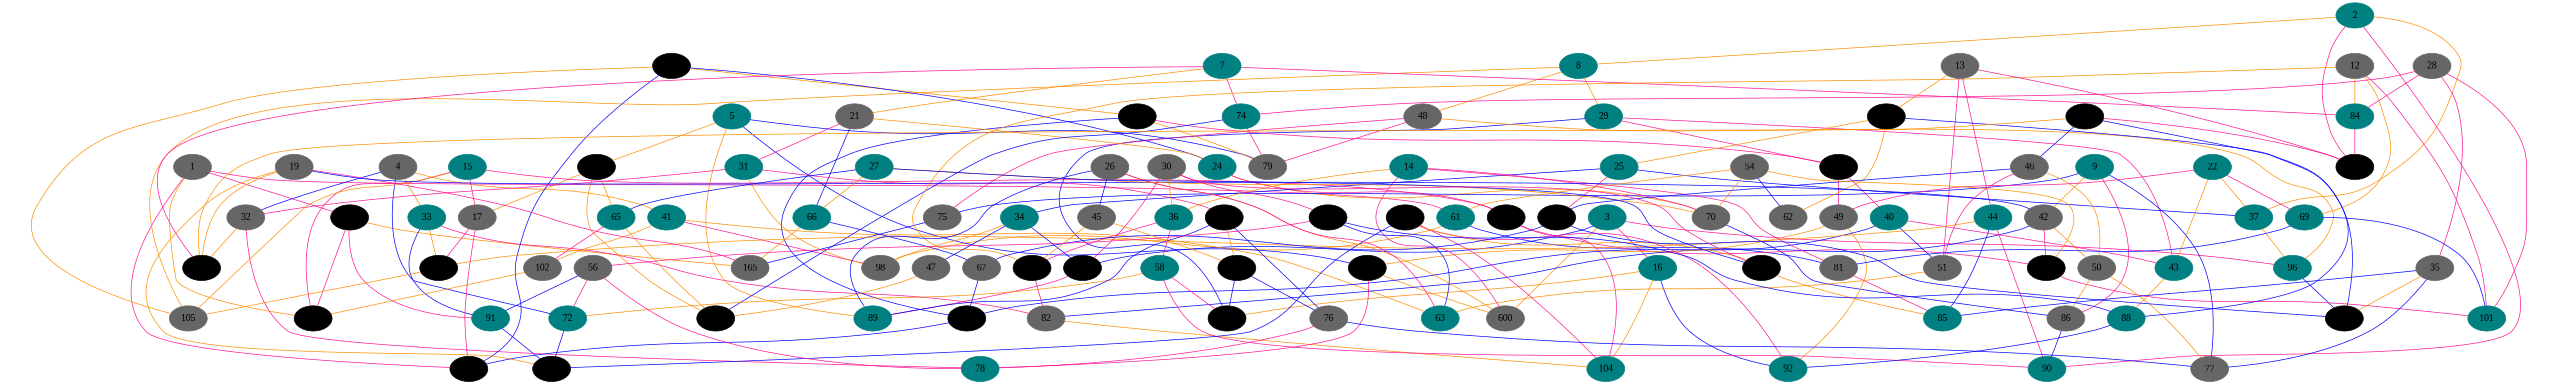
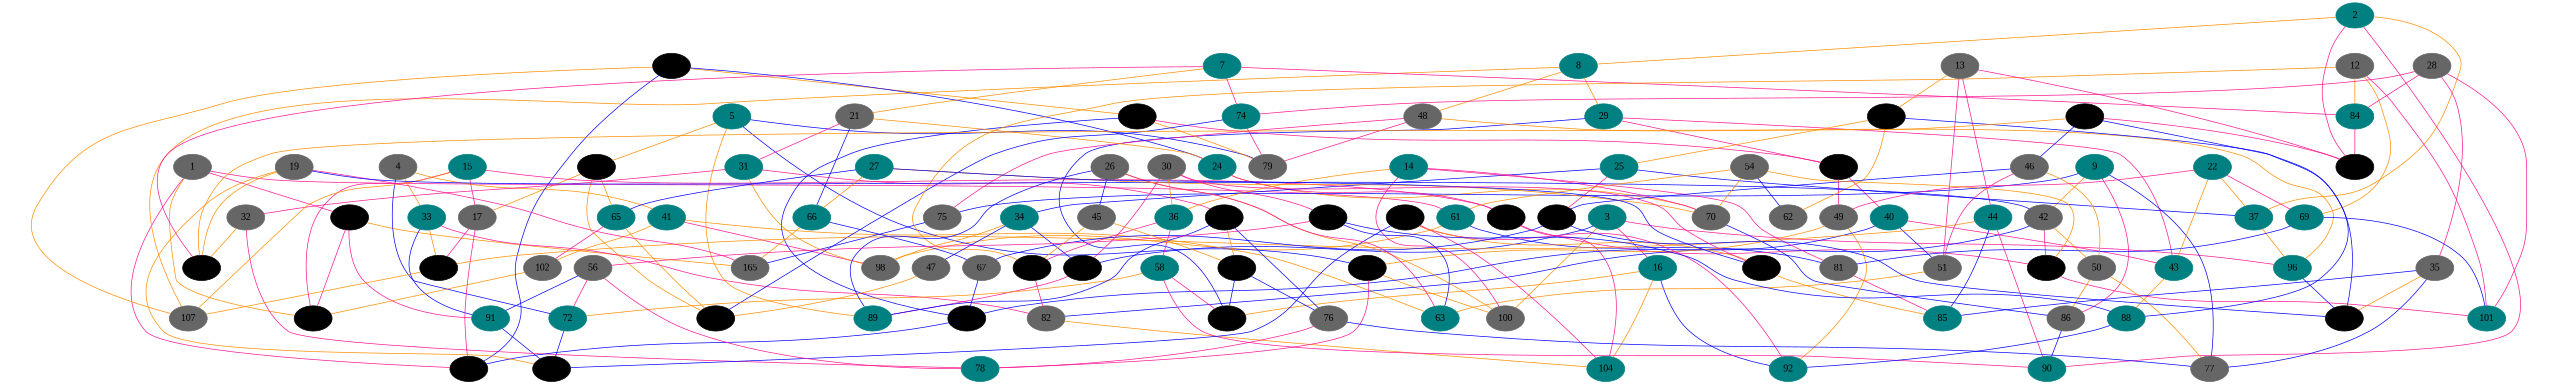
edge "4" -- "32": removed
node "105": label "105" -> "107"
node "600": label "600" -> "100"
